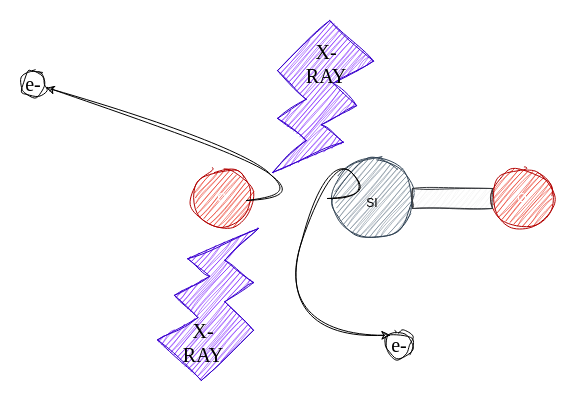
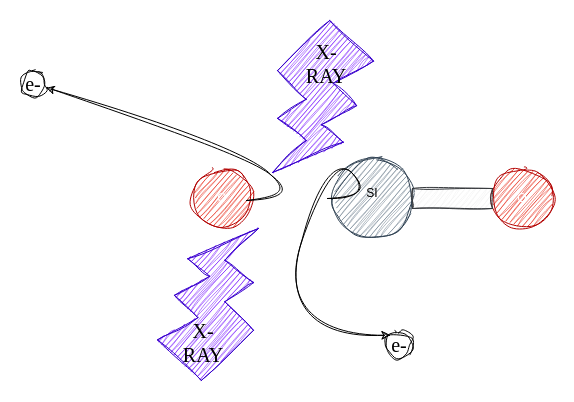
node "SI": moved (373, 204) -> (373, 194)
